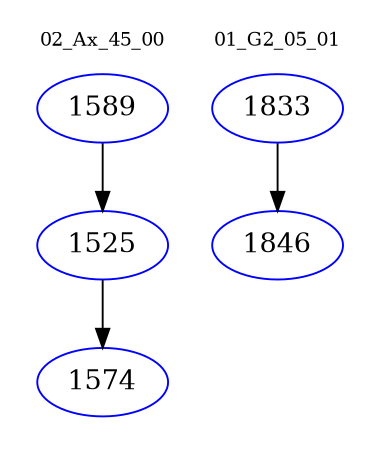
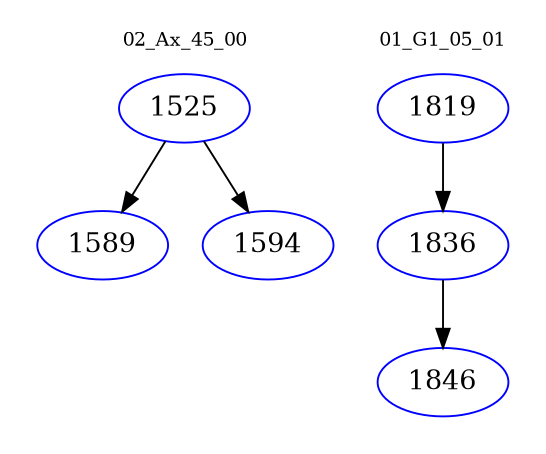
cluster "01_G2_05_01": label "01_G2_05_01" -> "01_G1_05_01"
node "1833": label "1833" -> "1836"
node "1819": added
edge "1589" -> "1525": reversed
node "1574": label "1574" -> "1594"
